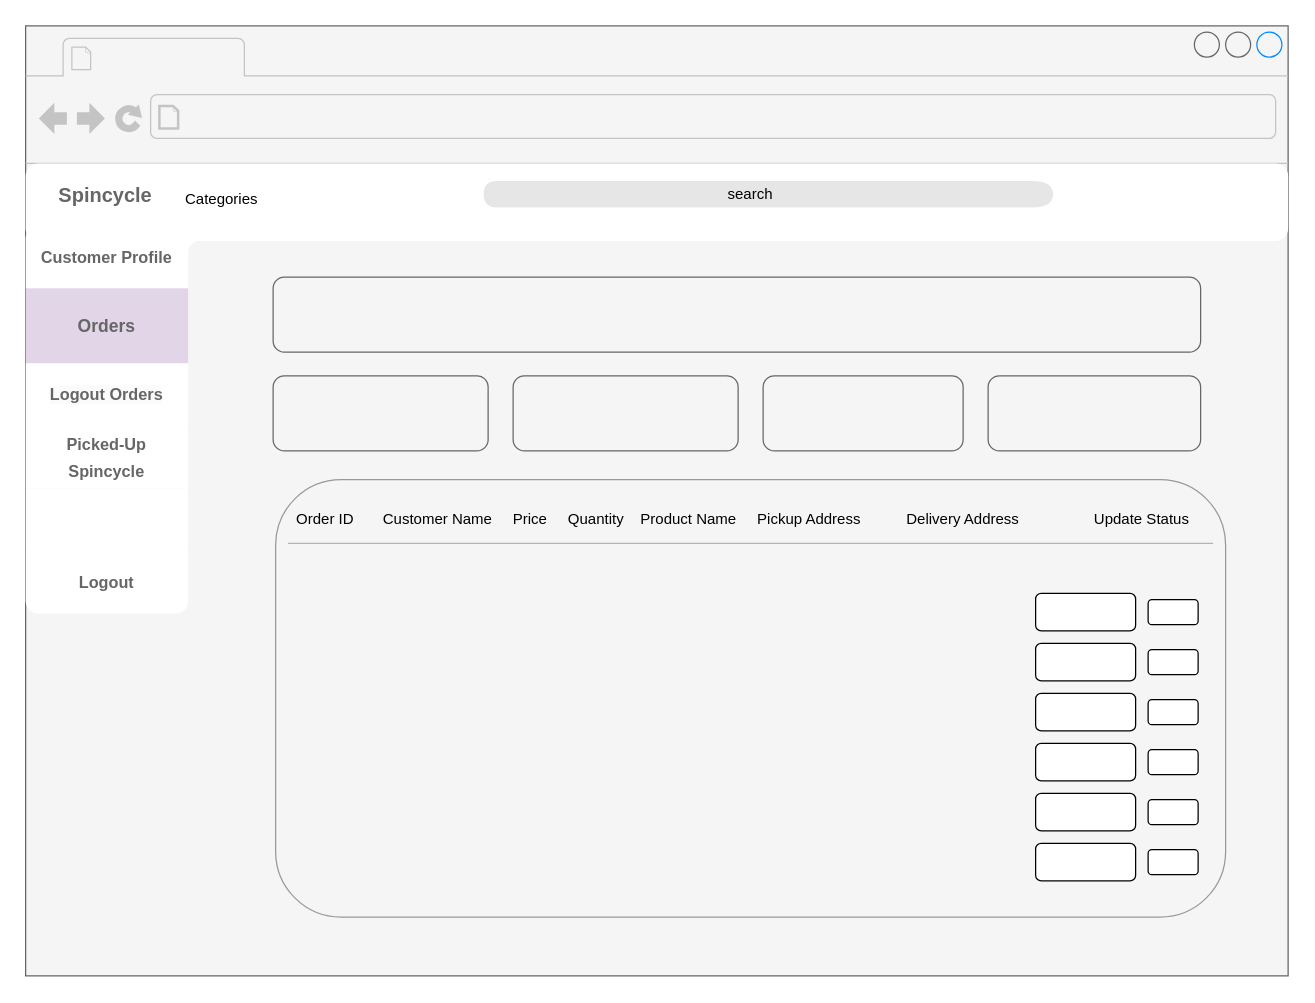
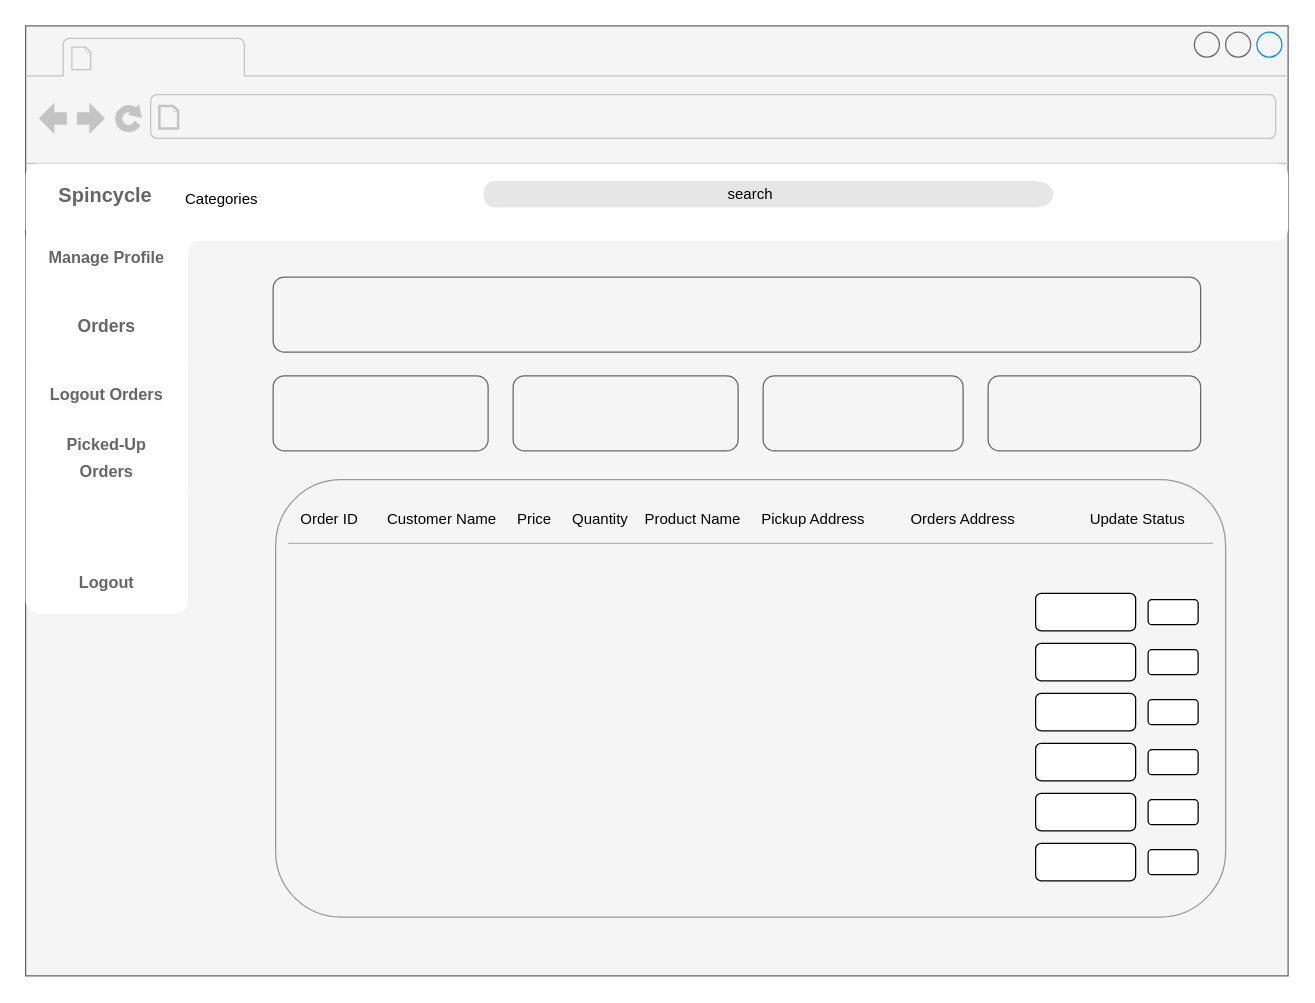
node "Customer Profile": label "Customer Profile" -> "Manage Profile"
node "Orders": fillcolor #e1d5e7 -> #ffffff
node "Picked-Up Spincycle": label "Picked-Up Spincycle" -> "Picked-Up Orders"
node "Order ID Customer Name Price Quantity Product Name Pickup Address Delivery Address Update Status": label "Order ID Customer Name Price Quantity Product Name Pickup Address Delivery Address Update Status" -> "Order ID Customer Name Price Quantity Product Name Pickup Address Orders Address Update Status"
